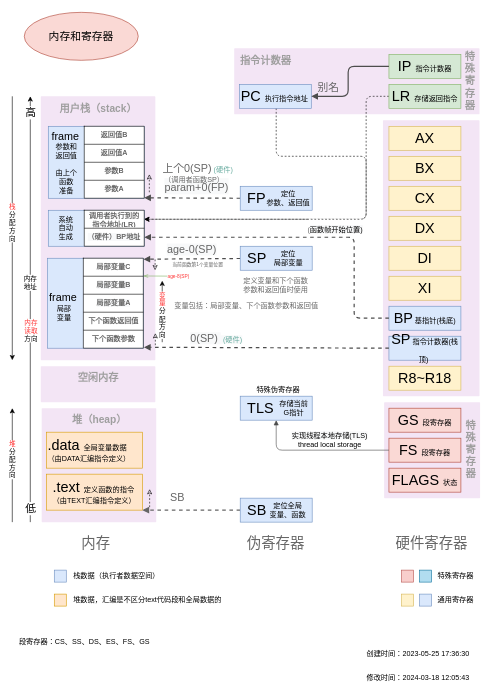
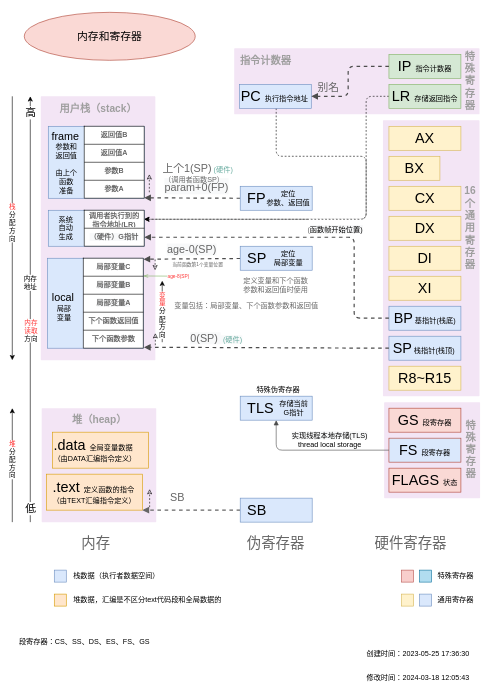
node "内存和寄存器": size 114x48 -> 171x48
edge "IP 指令计数器" -> "PC 执行指令地址": style solid -> dashed
node "上个0(SP) (硬件)": label "上个0(SP) (硬件)" -> "上个1(SP) (硬件)"
node "BX": size 72x24 -> 51x24
node "16 个 通 用 寄 存 器": added
node "（硬件）BP地址": label "（硬件）BP地址" -> "（硬件）G指针"
node "frame 局部 变量": label "frame 局部 变量" -> "local 局部 变量"
node "SP 指令计数器(栈顶)": label "SP 指令计数器(栈顶)" -> "SP 栈指针(栈顶)"
node "R8~R18": label "R8~R18" -> "R8~R15"
node "空闲内存": removed
node ".data 全局变量数据 （由DATA汇编指令定义）": moved (95, 450) -> (101, 450)
node "FS 段寄存器": fillcolor #fad9d5 -> #dae8fc
node "定位全局 变量、函数": removed
node "硬件寄存器": moved (431, 543) -> (410, 543)
